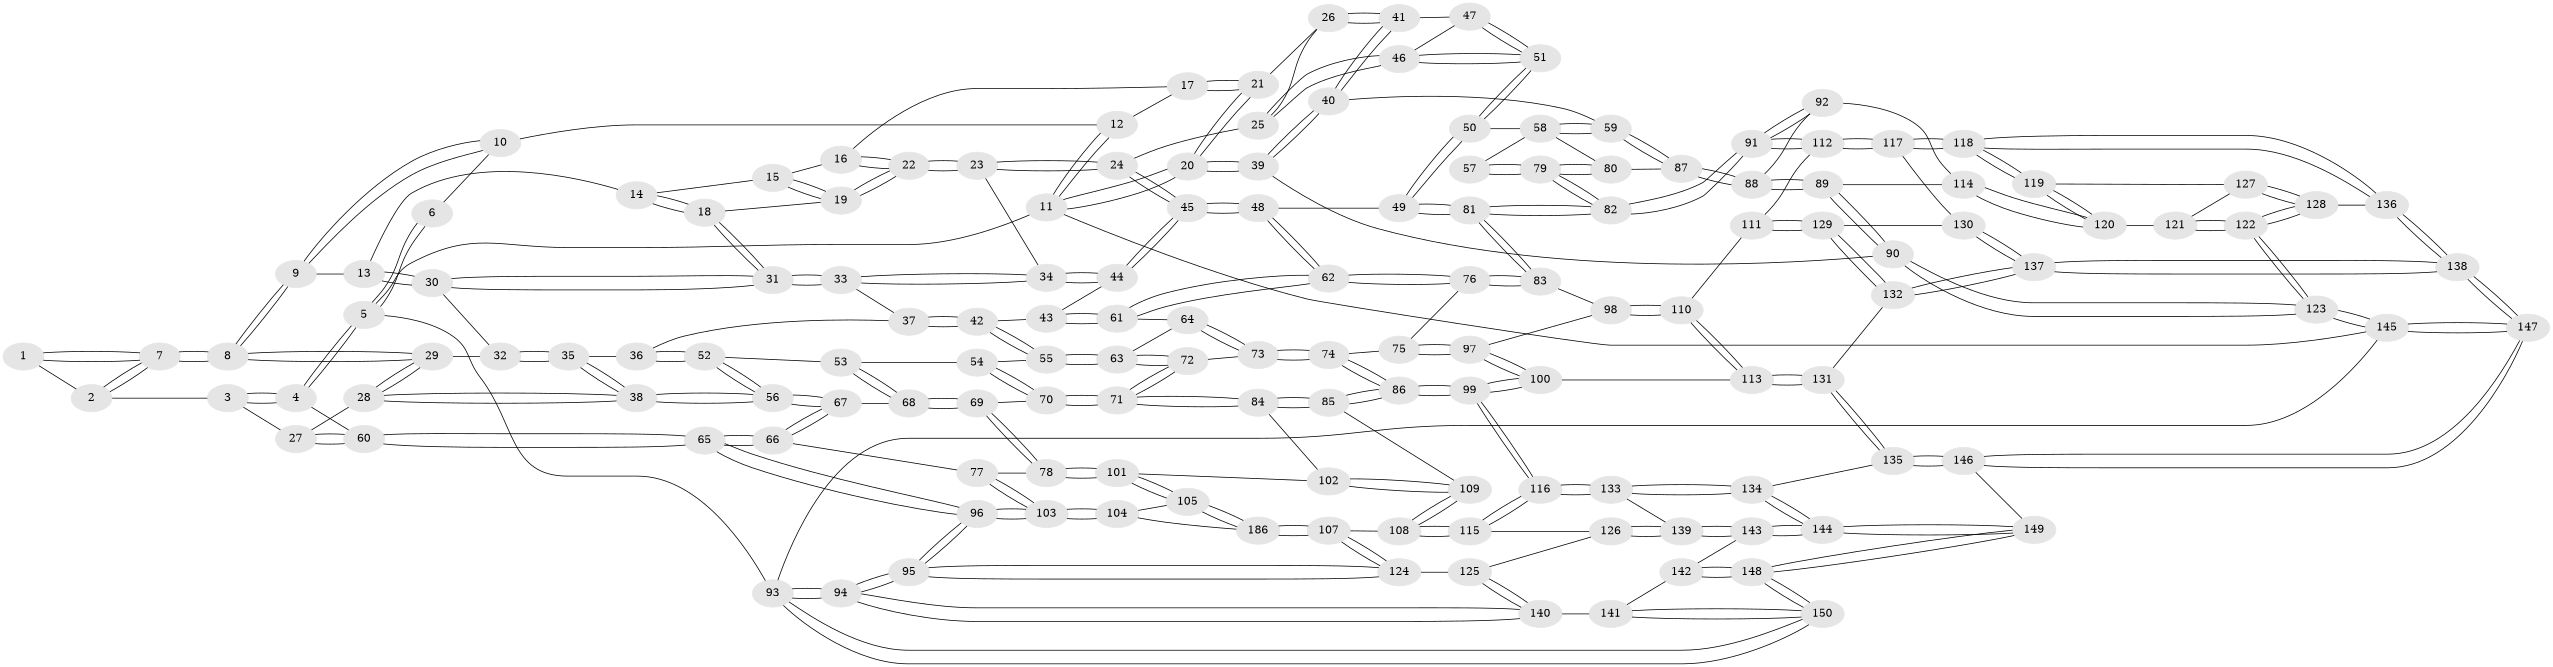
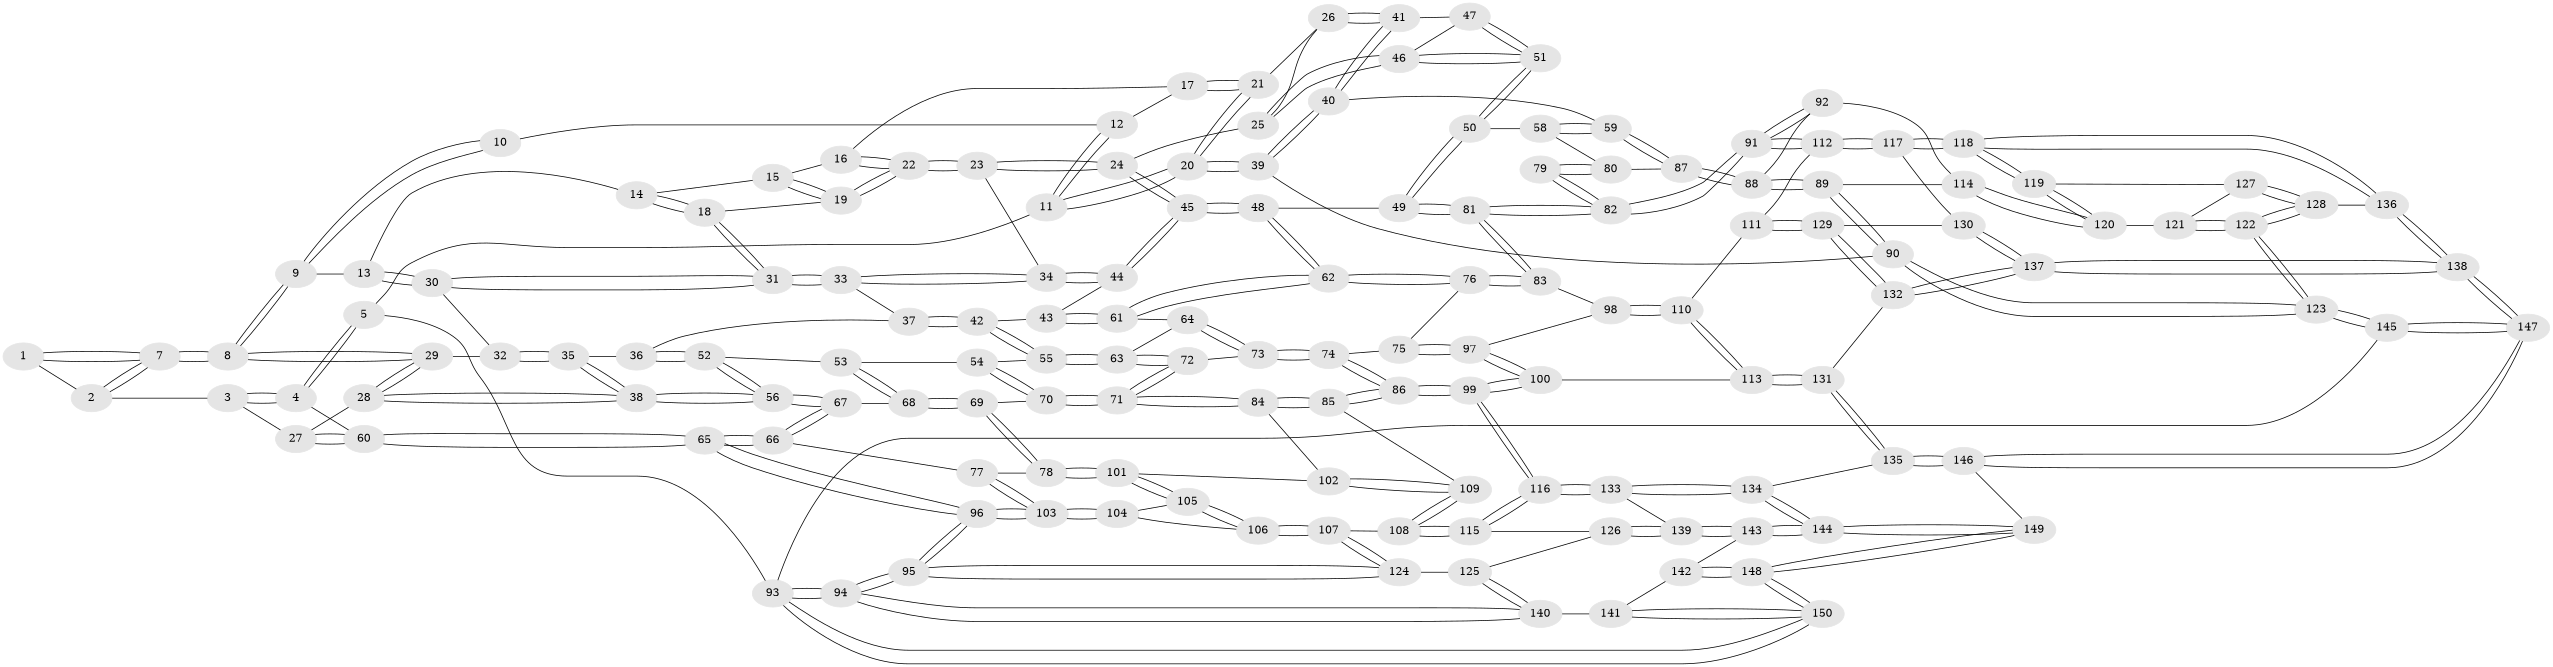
node "57": removed
node "6": removed
edge "11" -- "145": removed
node "186": label "186" -> "106"
